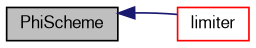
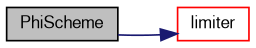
edge "limiter" -> "PhiScheme": reversed
